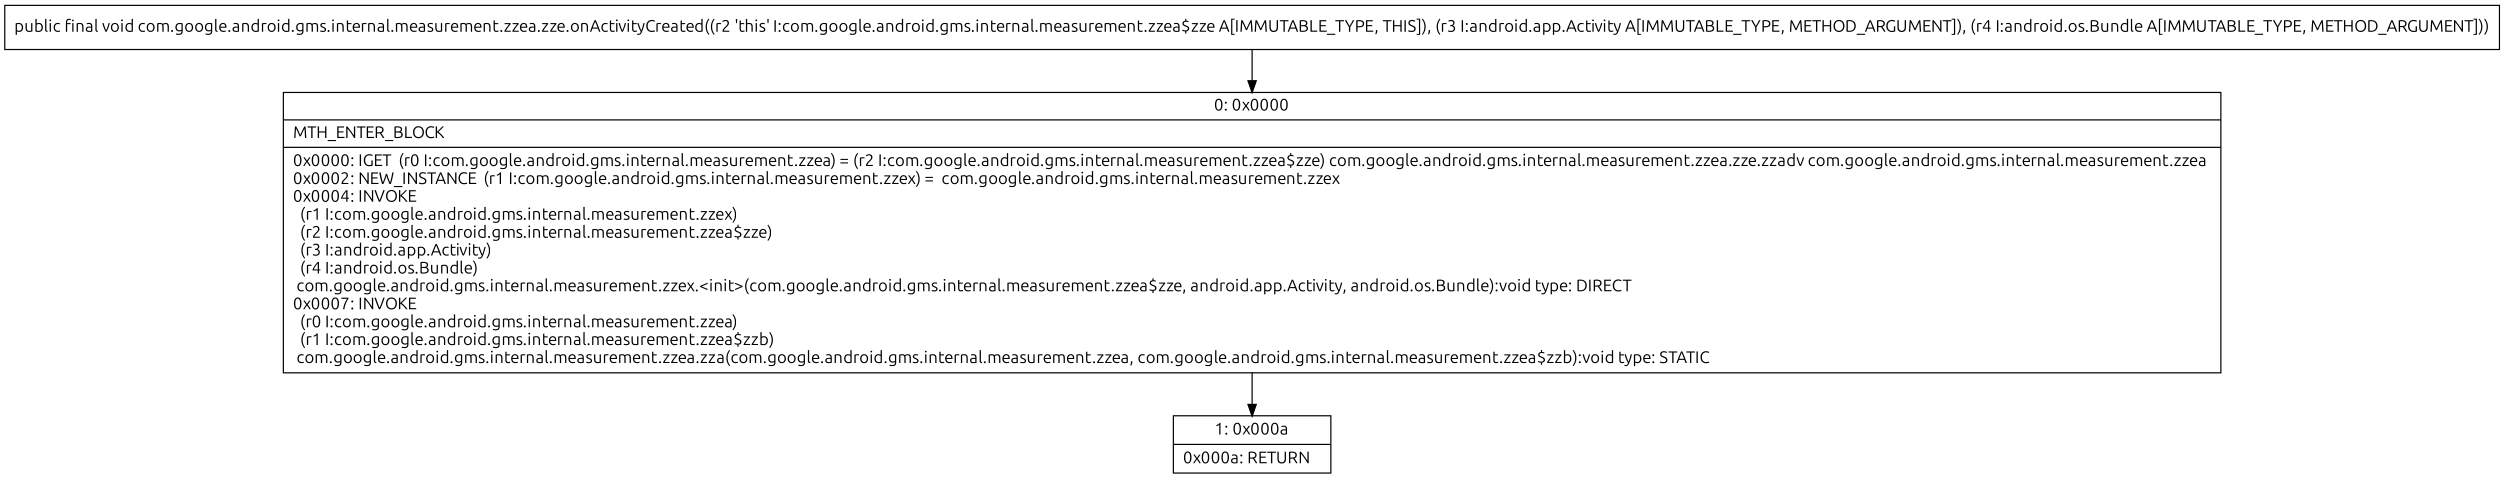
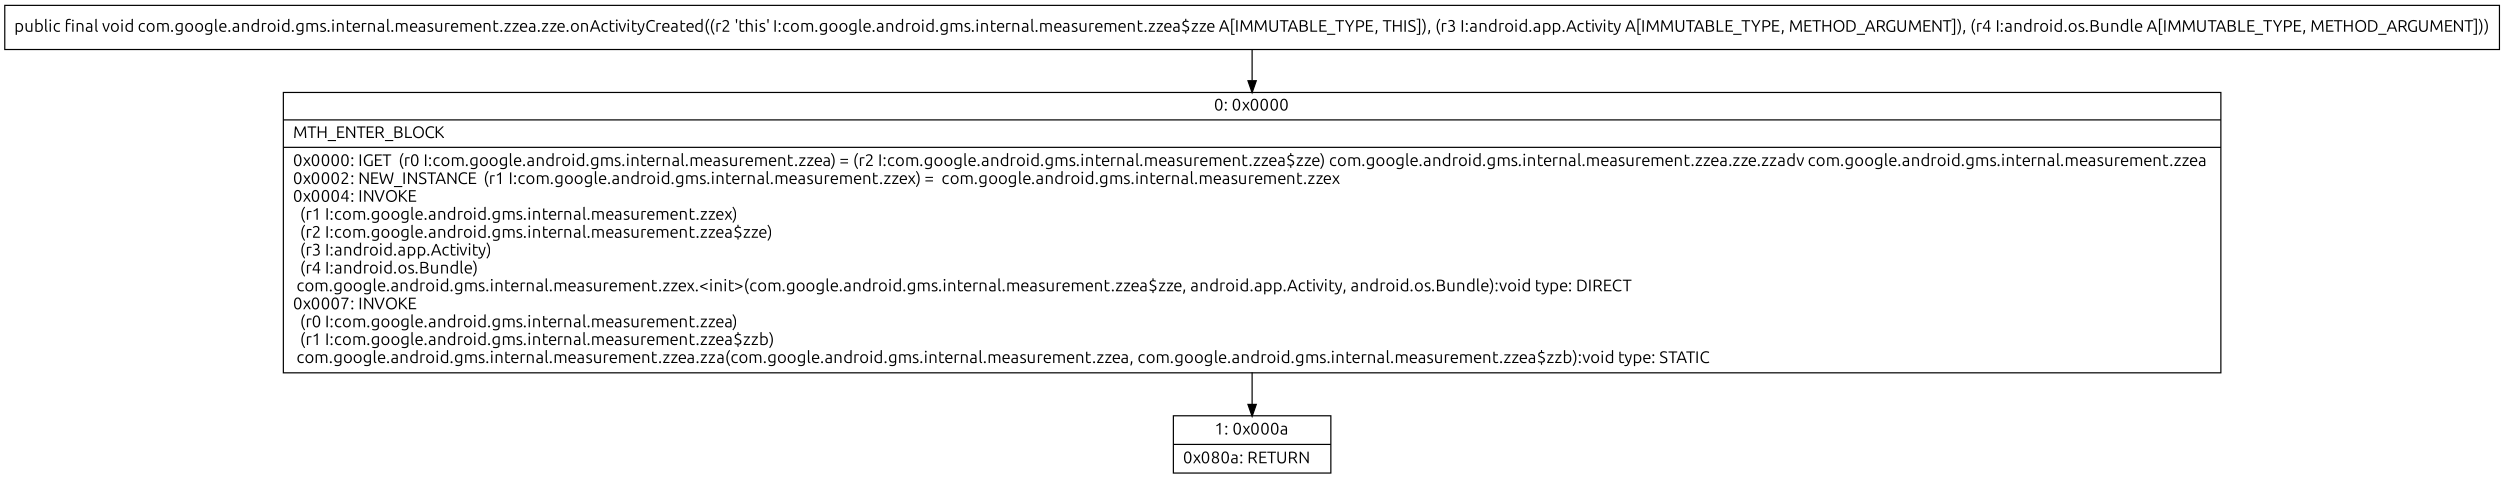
node "1: 0x000a": text "0x000a: RETURN" -> "0x080a: RETURN"
